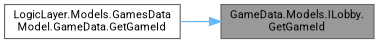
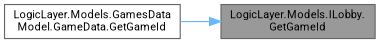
node "GameData.Models.ILobby. GetGameId": label "GameData.Models.ILobby. GetGameId" -> "LogicLayer.Models.ILobby. GetGameId"
